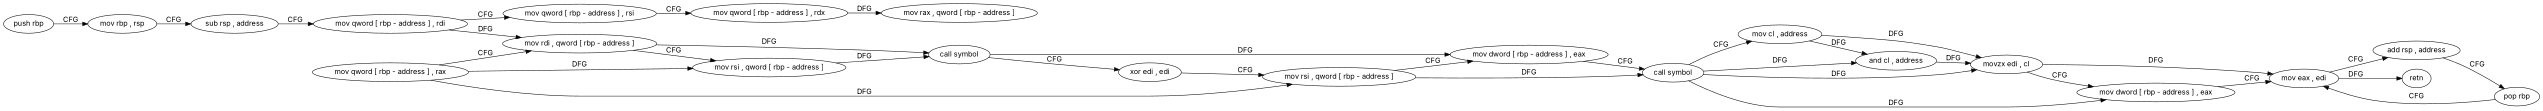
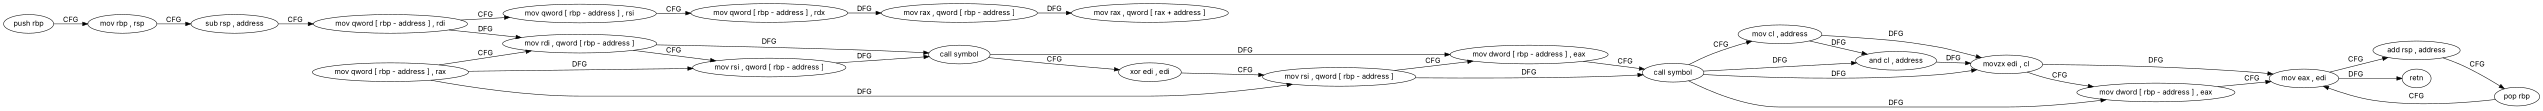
node "mov rax , qword [ rax + address ]": added
